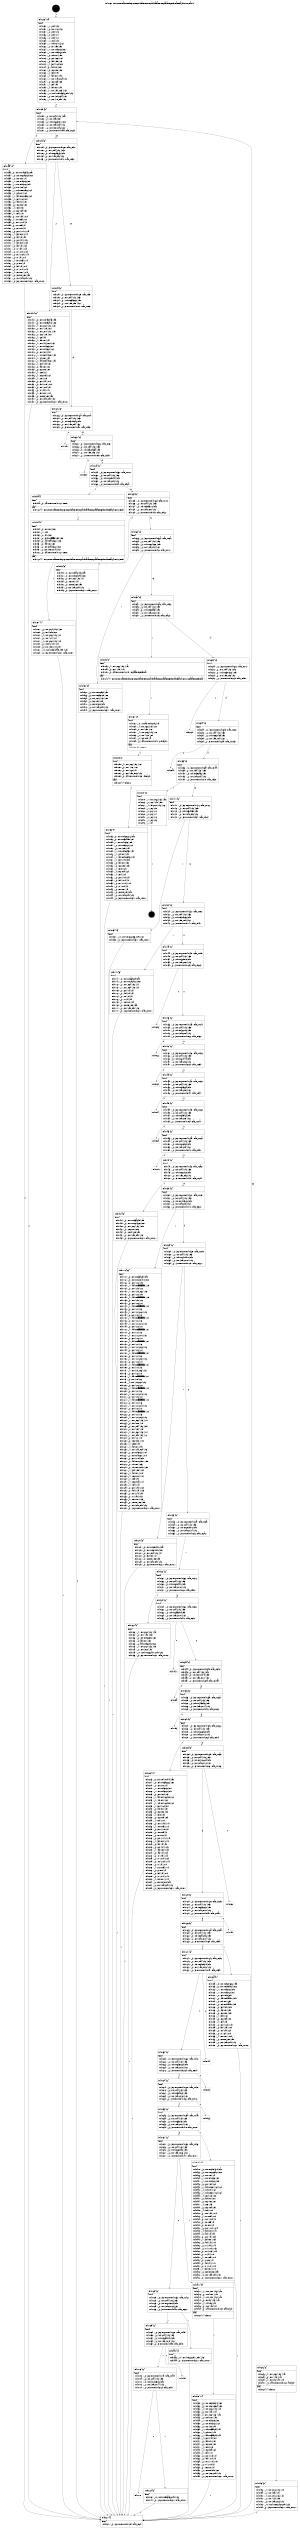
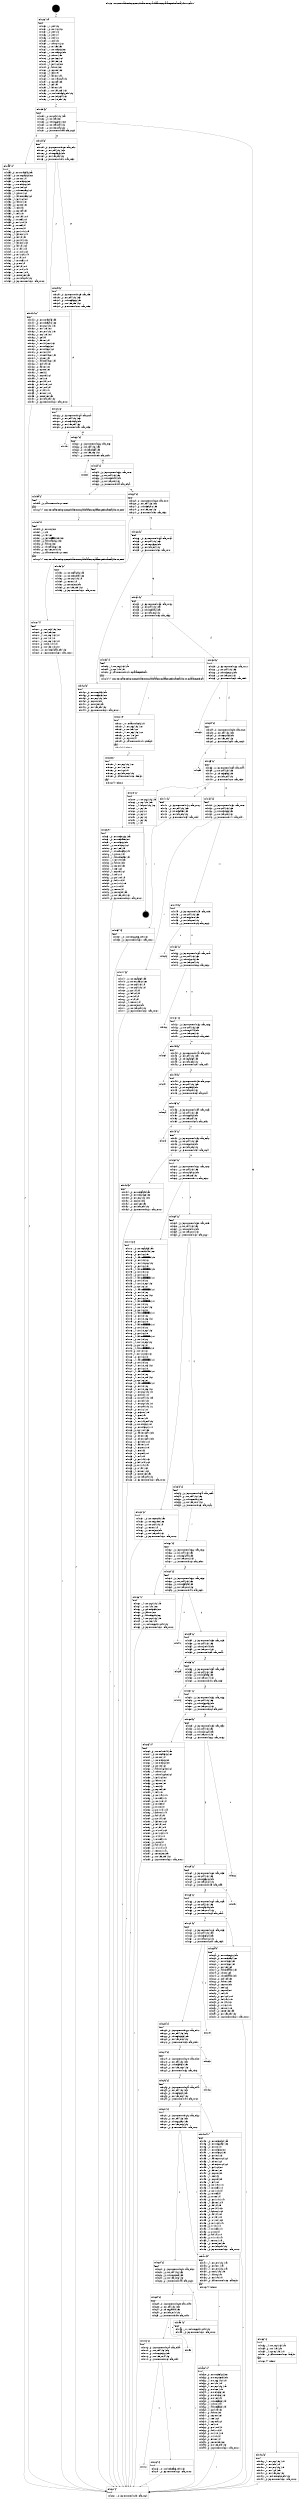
edge "0x401411 [28]" -> "0x40142d [28]": now "0x4013f5 [28]" -> "0x40142d [28]"
